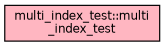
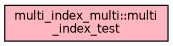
node "multi_index_test::multi _index_test": label "multi_index_test::multi _index_test" -> "multi_index_multi::multi _index_test"
